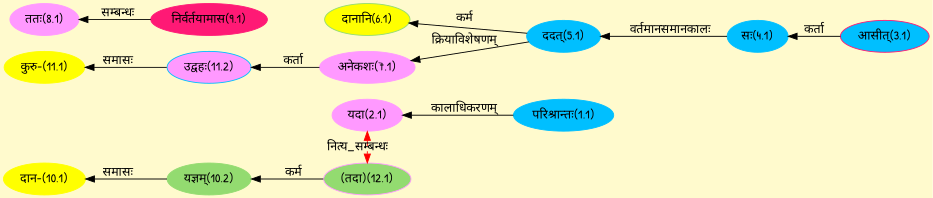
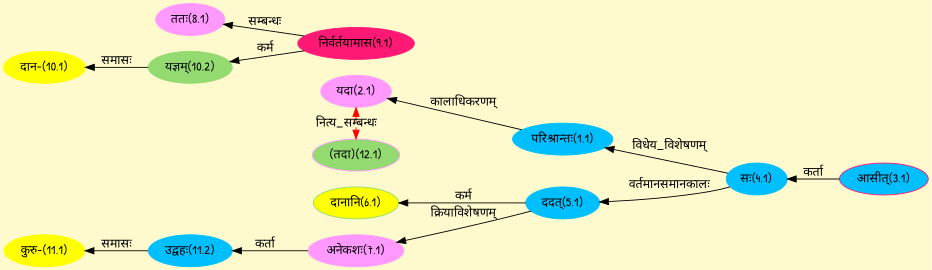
node "उद्वहः(11.2)": fillcolor #ff99ff -> #00bfff
edge "सः(4.1)" -> "परिश्रान्तः(1.1)": added, label "विधेय_विशेषणम्"
edge "(तदा)(12.1)" -> "यज्ञम्(10.2)": now "निर्वर्तयामास(9.1)" -> "यज्ञम्(10.2)"
